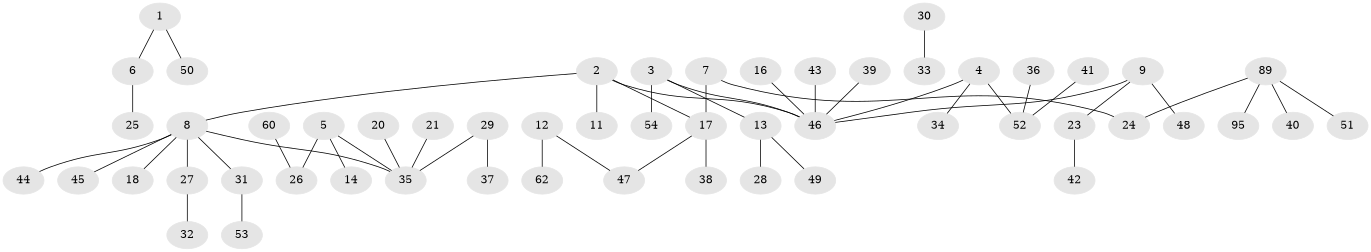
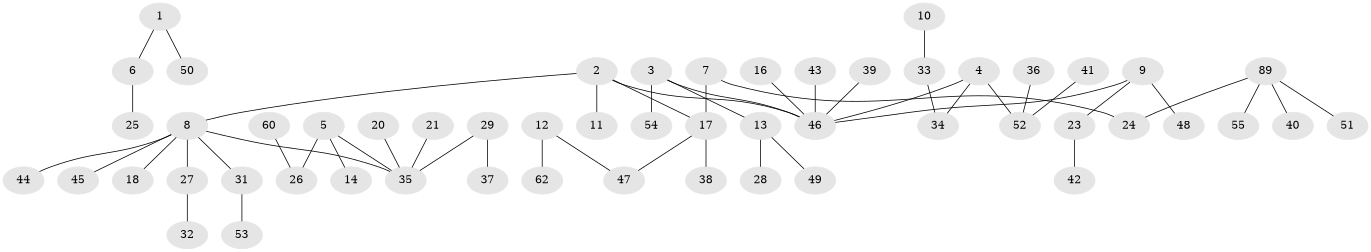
node "30": label "30" -> "10"
edge "33" -- "34": added
node "95": label "95" -> "55"
